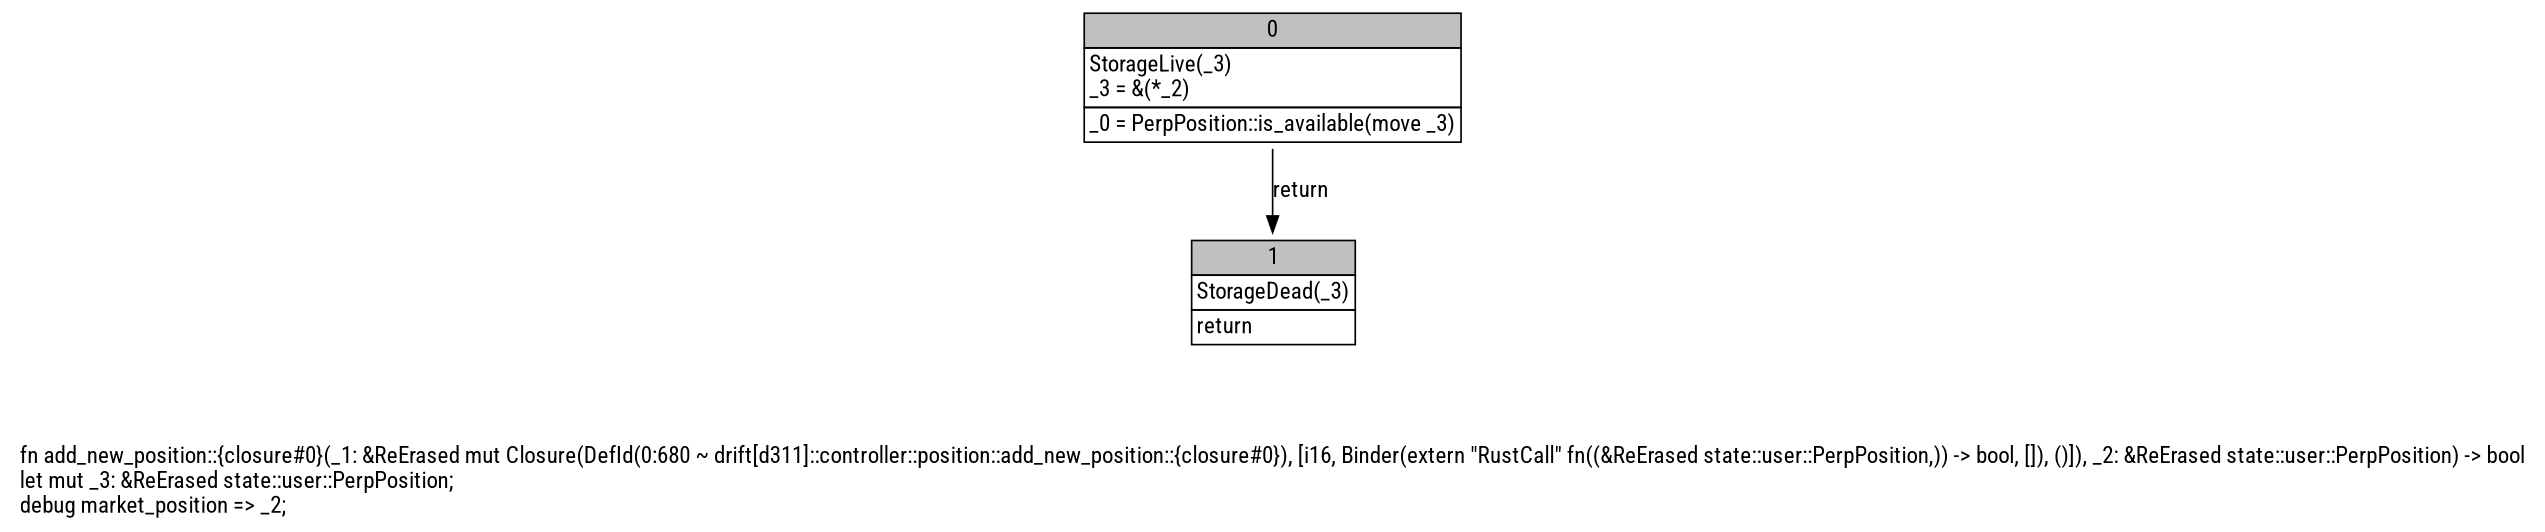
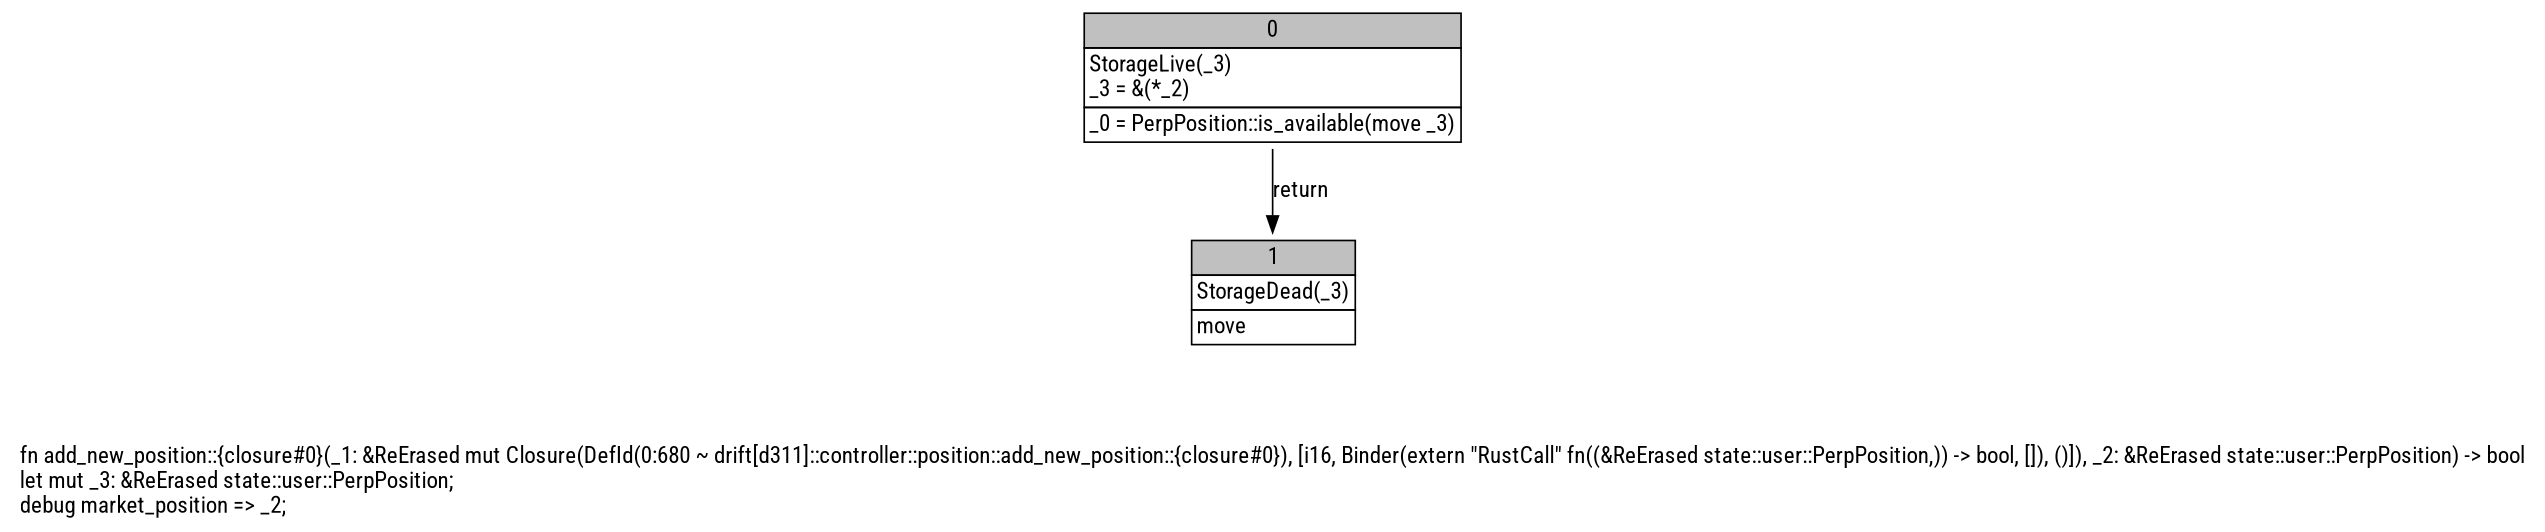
node "1": text "return" -> "move"
